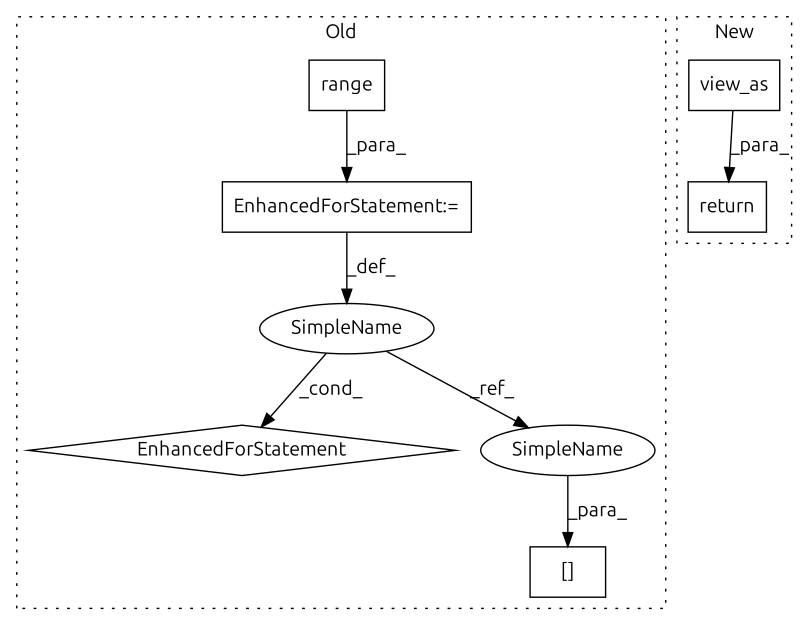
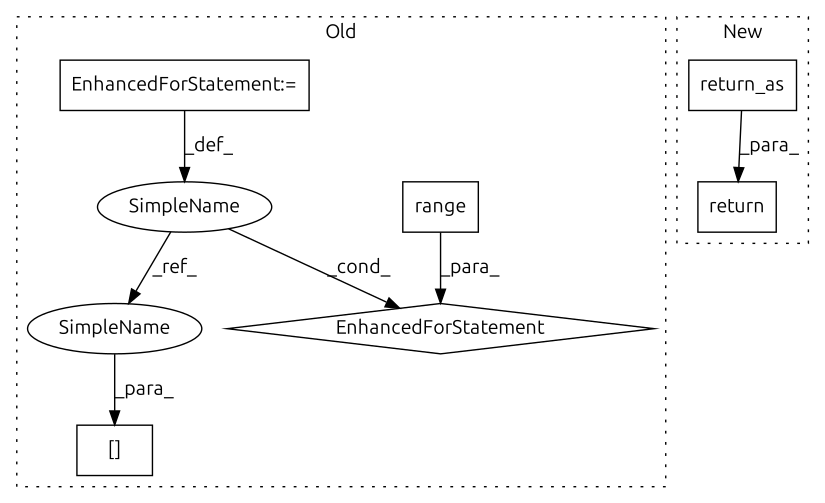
node "view_as": label "view_as" -> "return_as"
edge "range" -> "EnhancedForStatement:=": now "range" -> "EnhancedForStatement"
